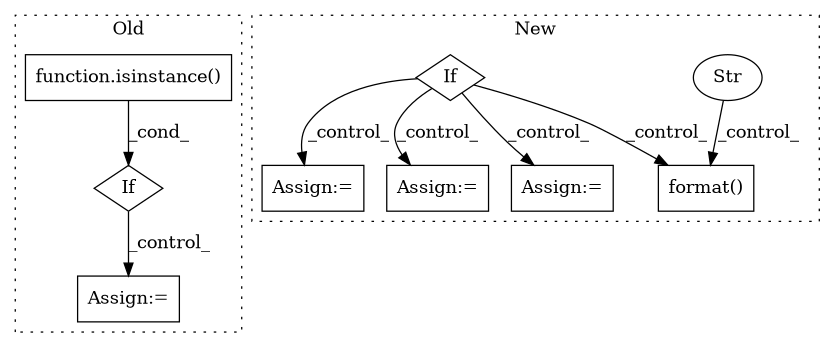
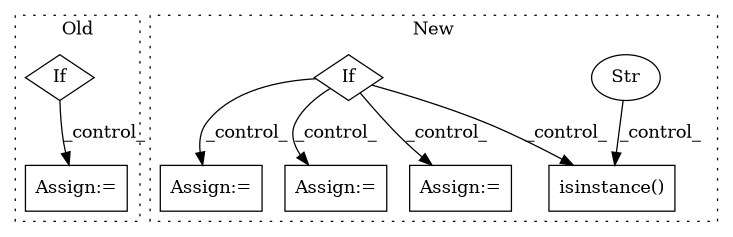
node "function.isinstance()": removed
node "format()": label "format()" -> "isinstance()"
